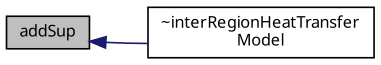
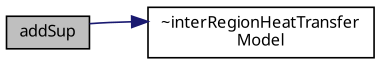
edge "~interRegionHeatTransfer Model" -> "addSup": reversed
